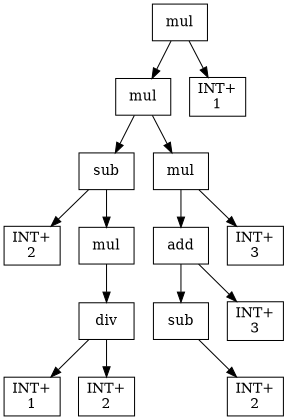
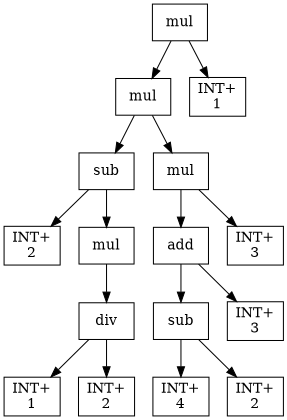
node "INT+ 4": added
